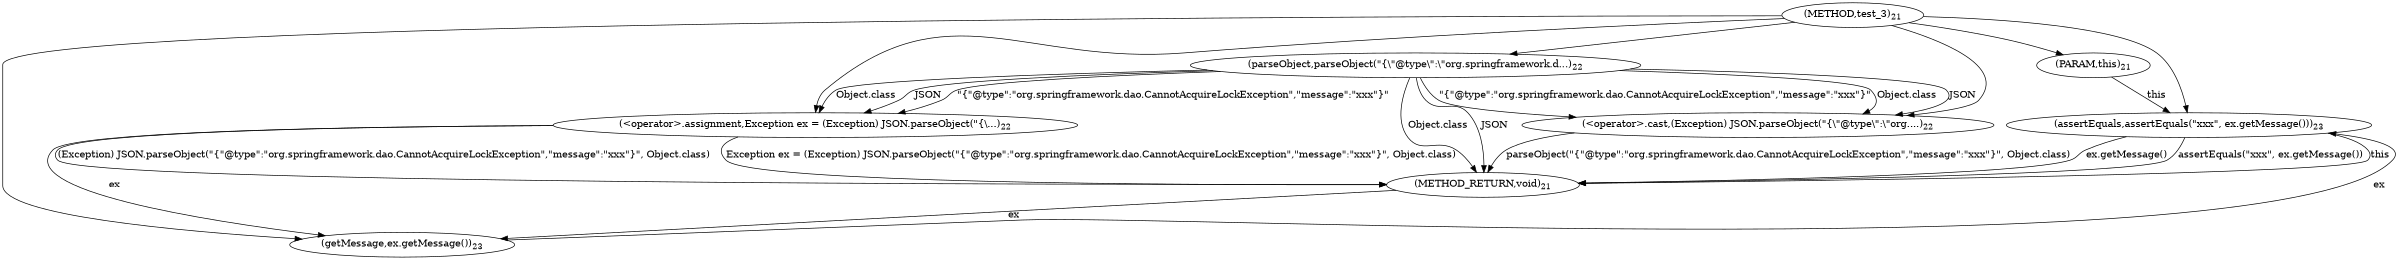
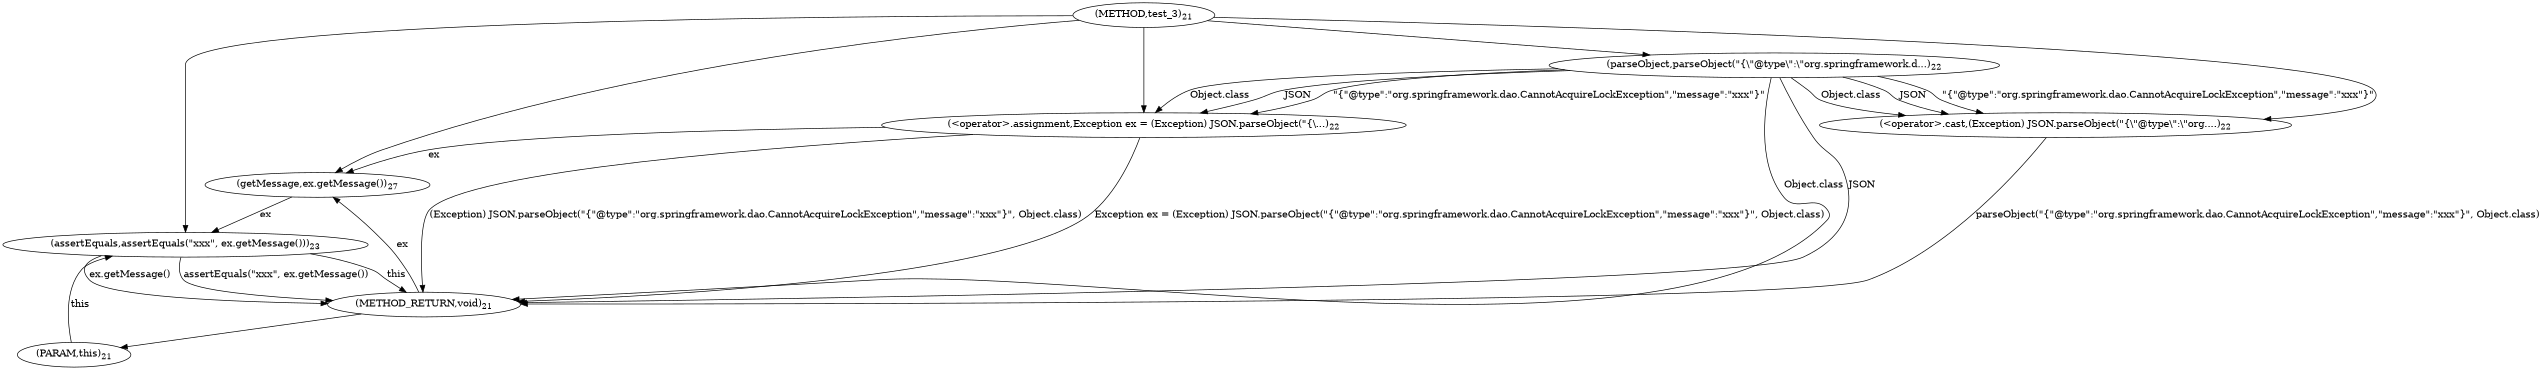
edge "(METHOD,test_3)" -> "(PARAM,this)": now "(METHOD_RETURN,void)" -> "(PARAM,this)"
node "(getMessage,ex.getMessage())": text "23" -> "27"
